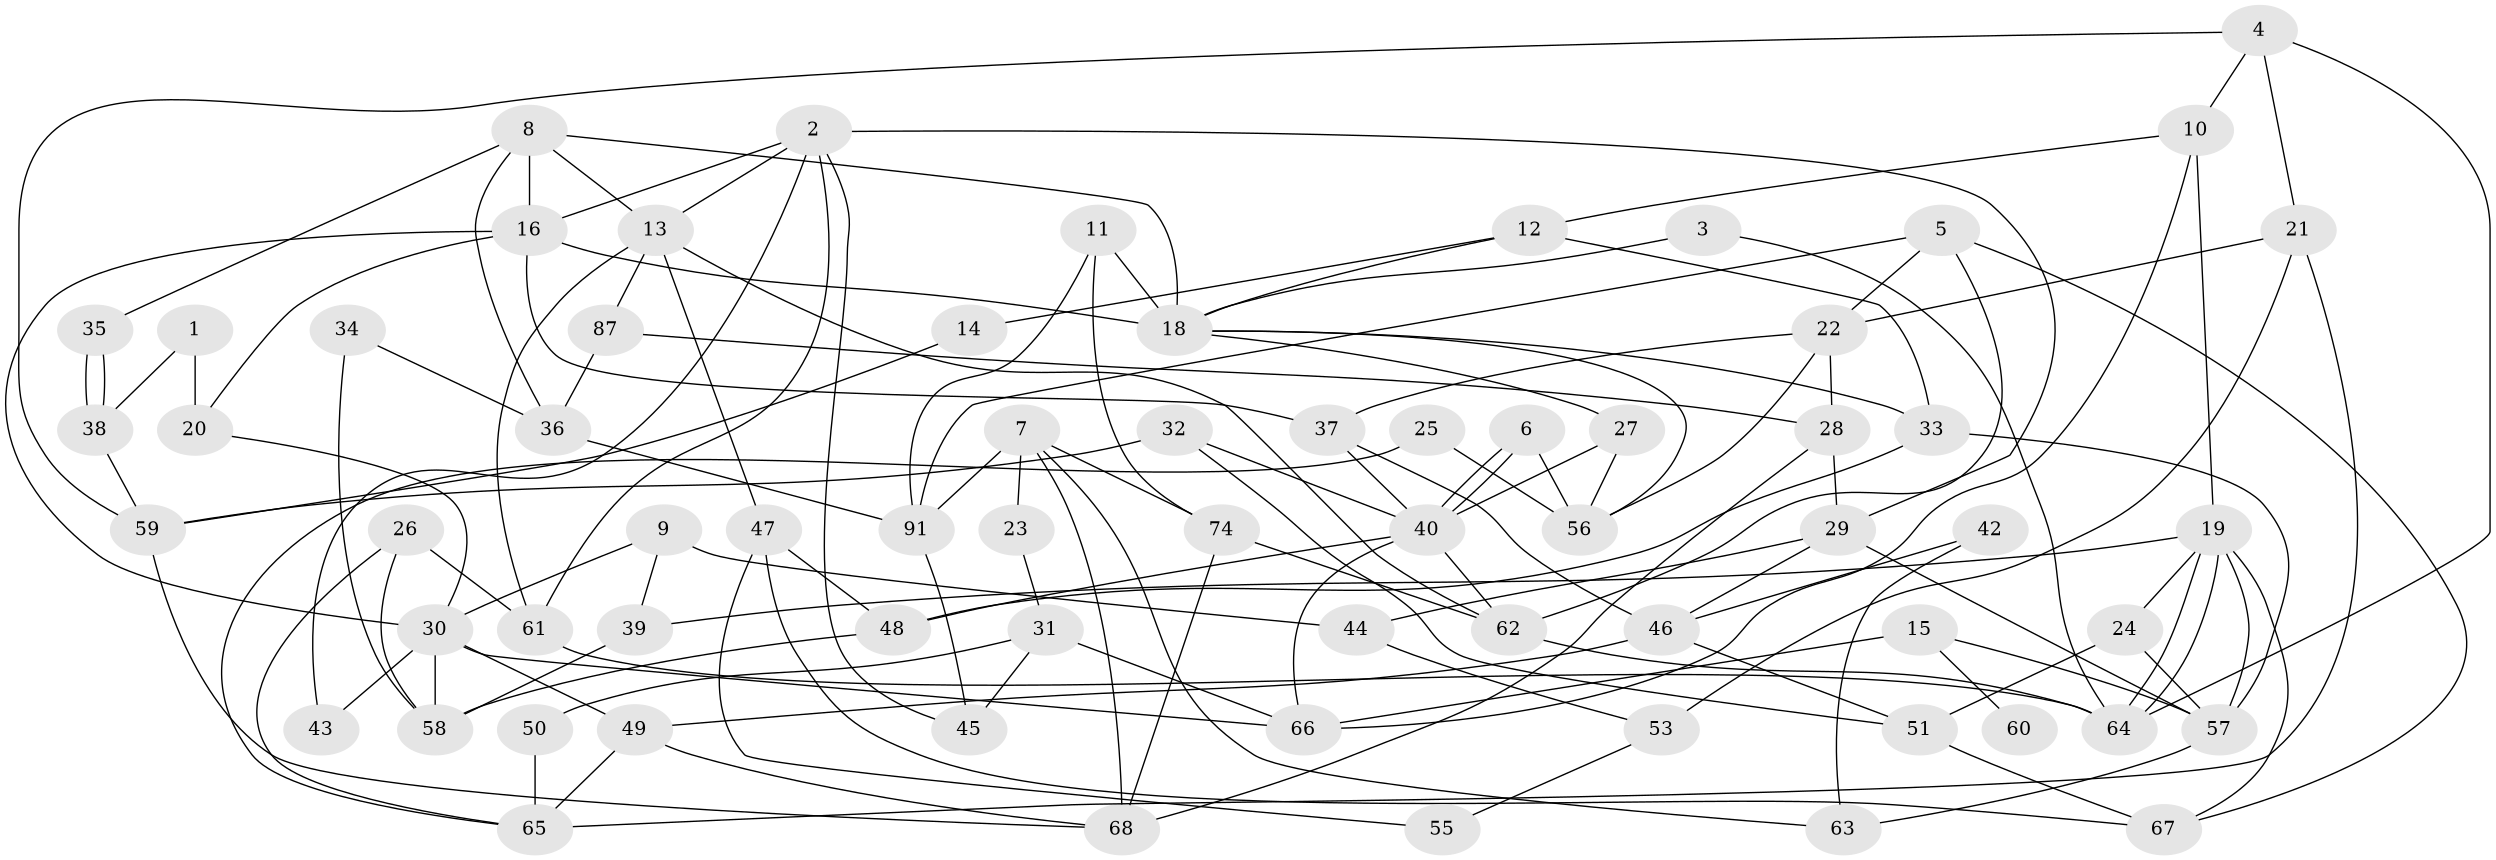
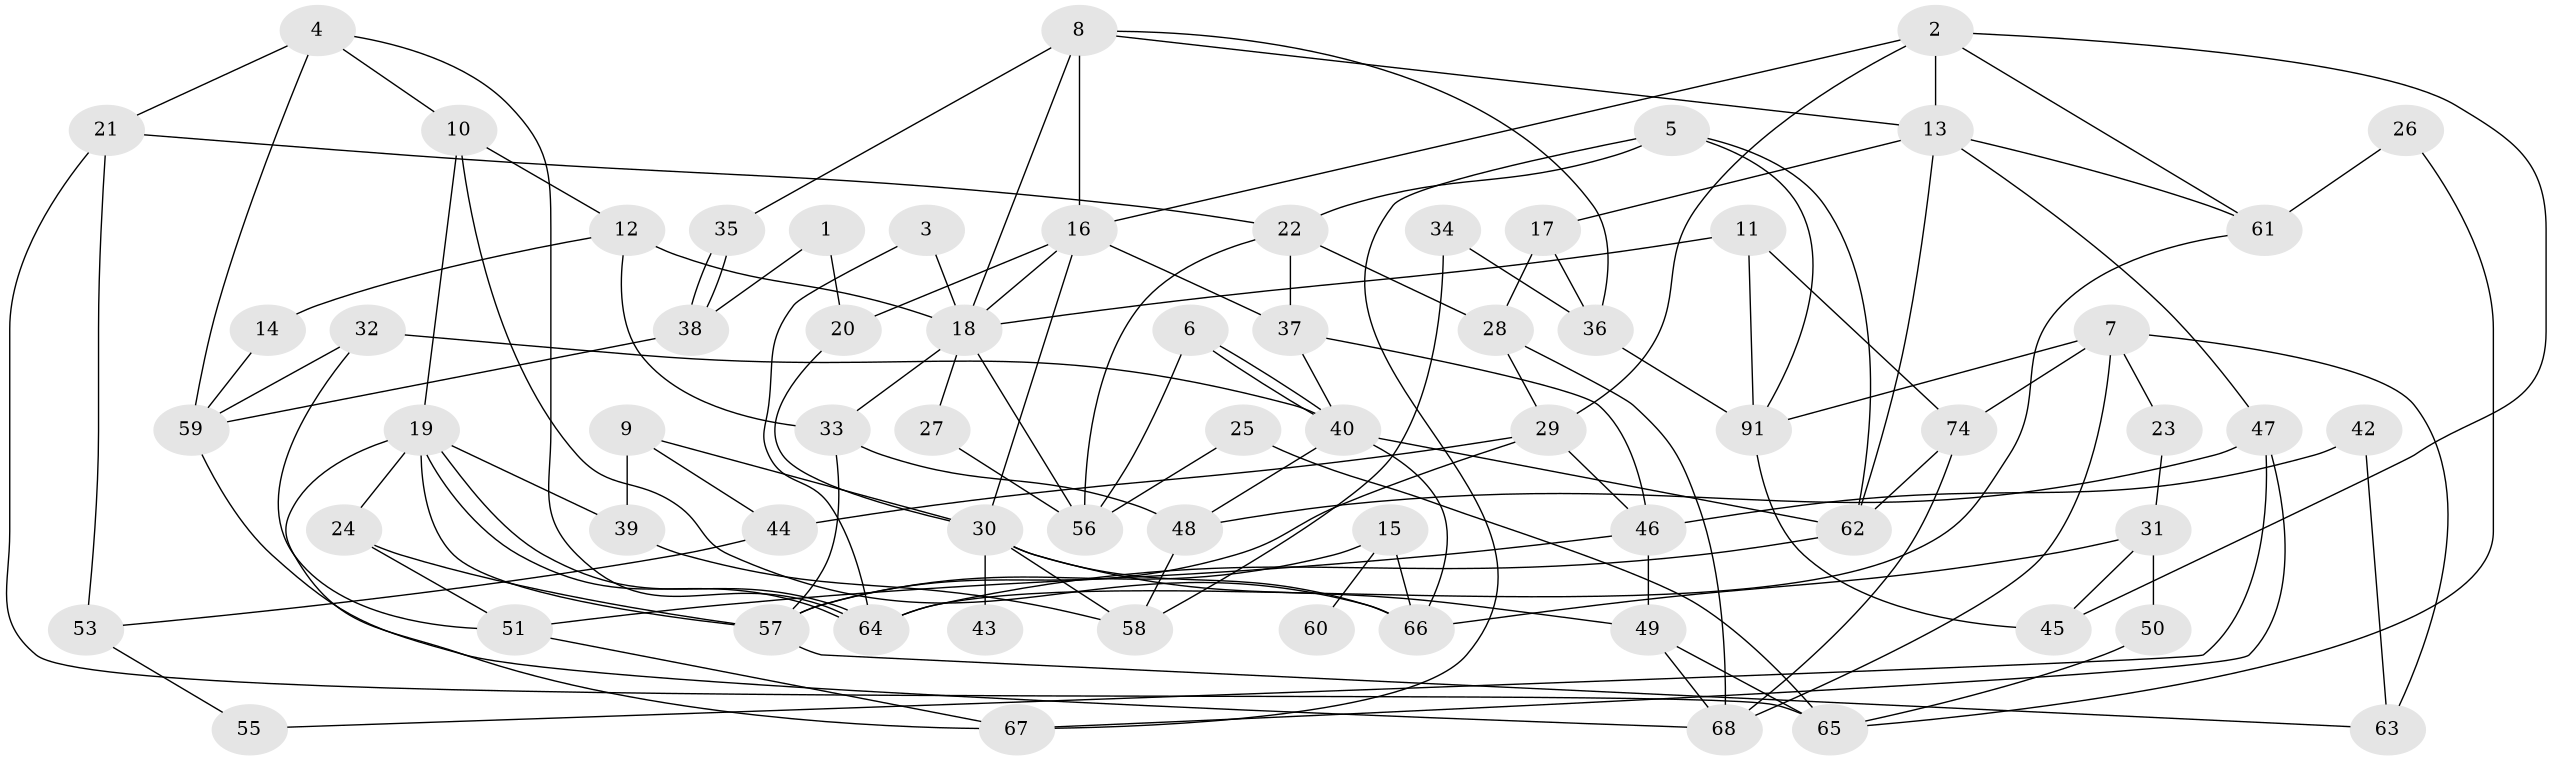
node "87": label "87" -> "17"
edge "2" -- "43": removed
edge "27" -- "40": removed
edge "26" -- "58": removed
